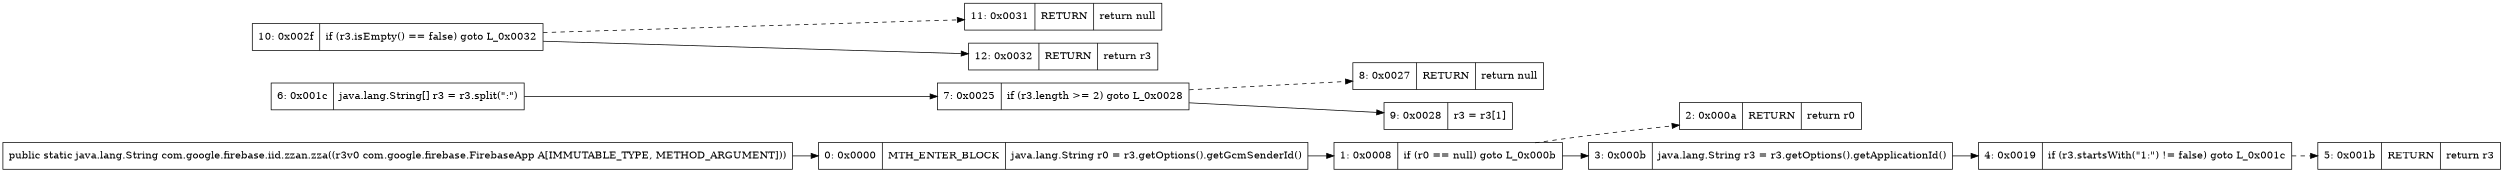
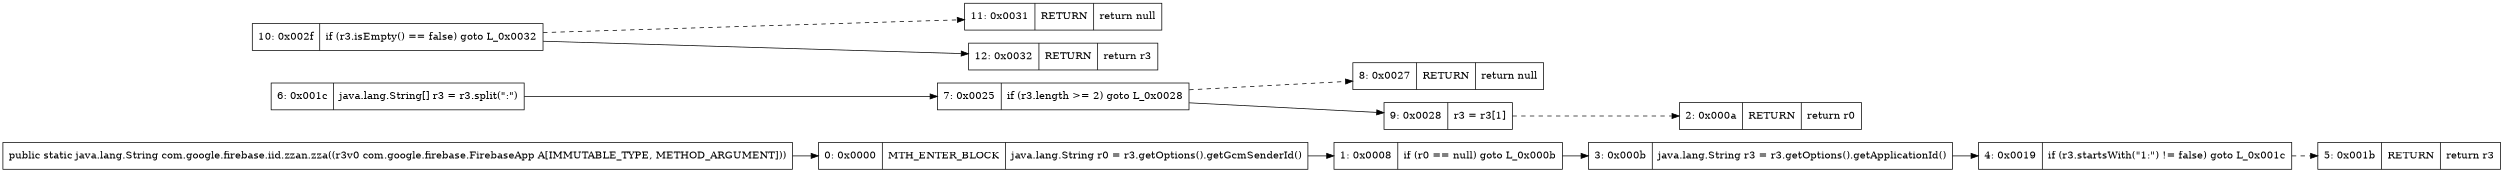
edge "1: 0x0008" -> "2: 0x000a": now "9: 0x0028" -> "2: 0x000a"
